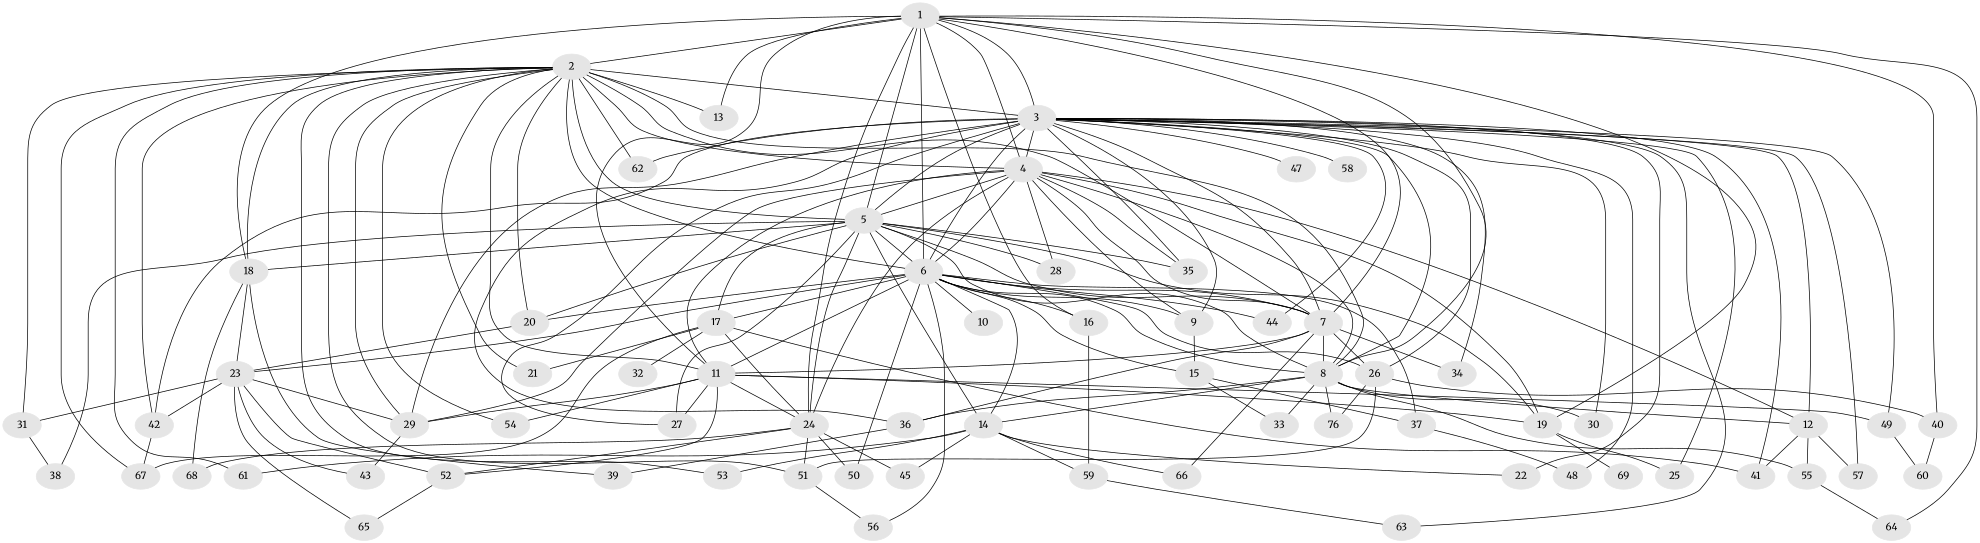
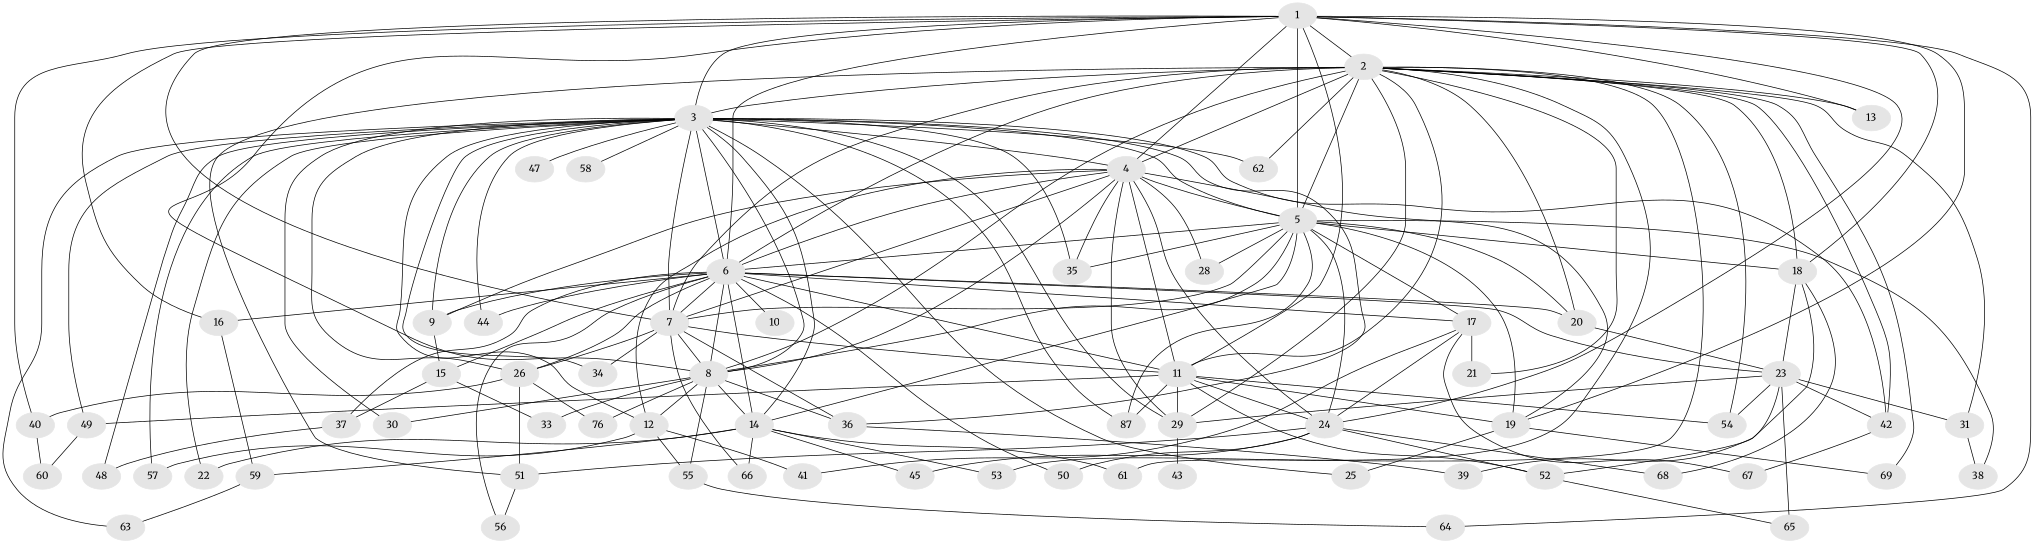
edge "2" -- "67": now "2" -- "69"
edge "3" -- "41": now "3" -- "14"
node "32": removed
node "27": label "27" -> "87"
edge "23" -- "43": now "23" -- "54"
